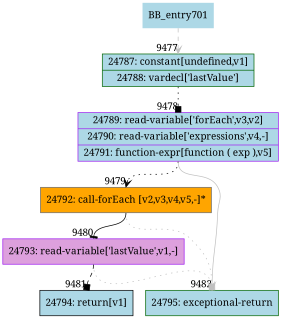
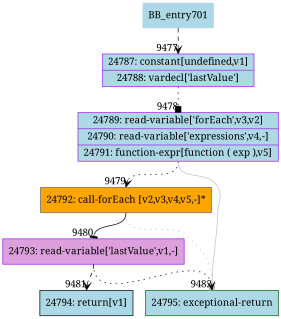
edge "BB_entry701" -> "24787: constant[undefined,v1]": color gray -> black
node "24787: constant[undefined,v1]": color darkgreen -> purple
edge "24793: read-variable['lastValue',v1,-]" -> "24794: return[v1]": arrowhead box -> vee
edge "24793: read-variable['lastValue',v1,-]" -> "24795: exceptional-return": color gray -> black
